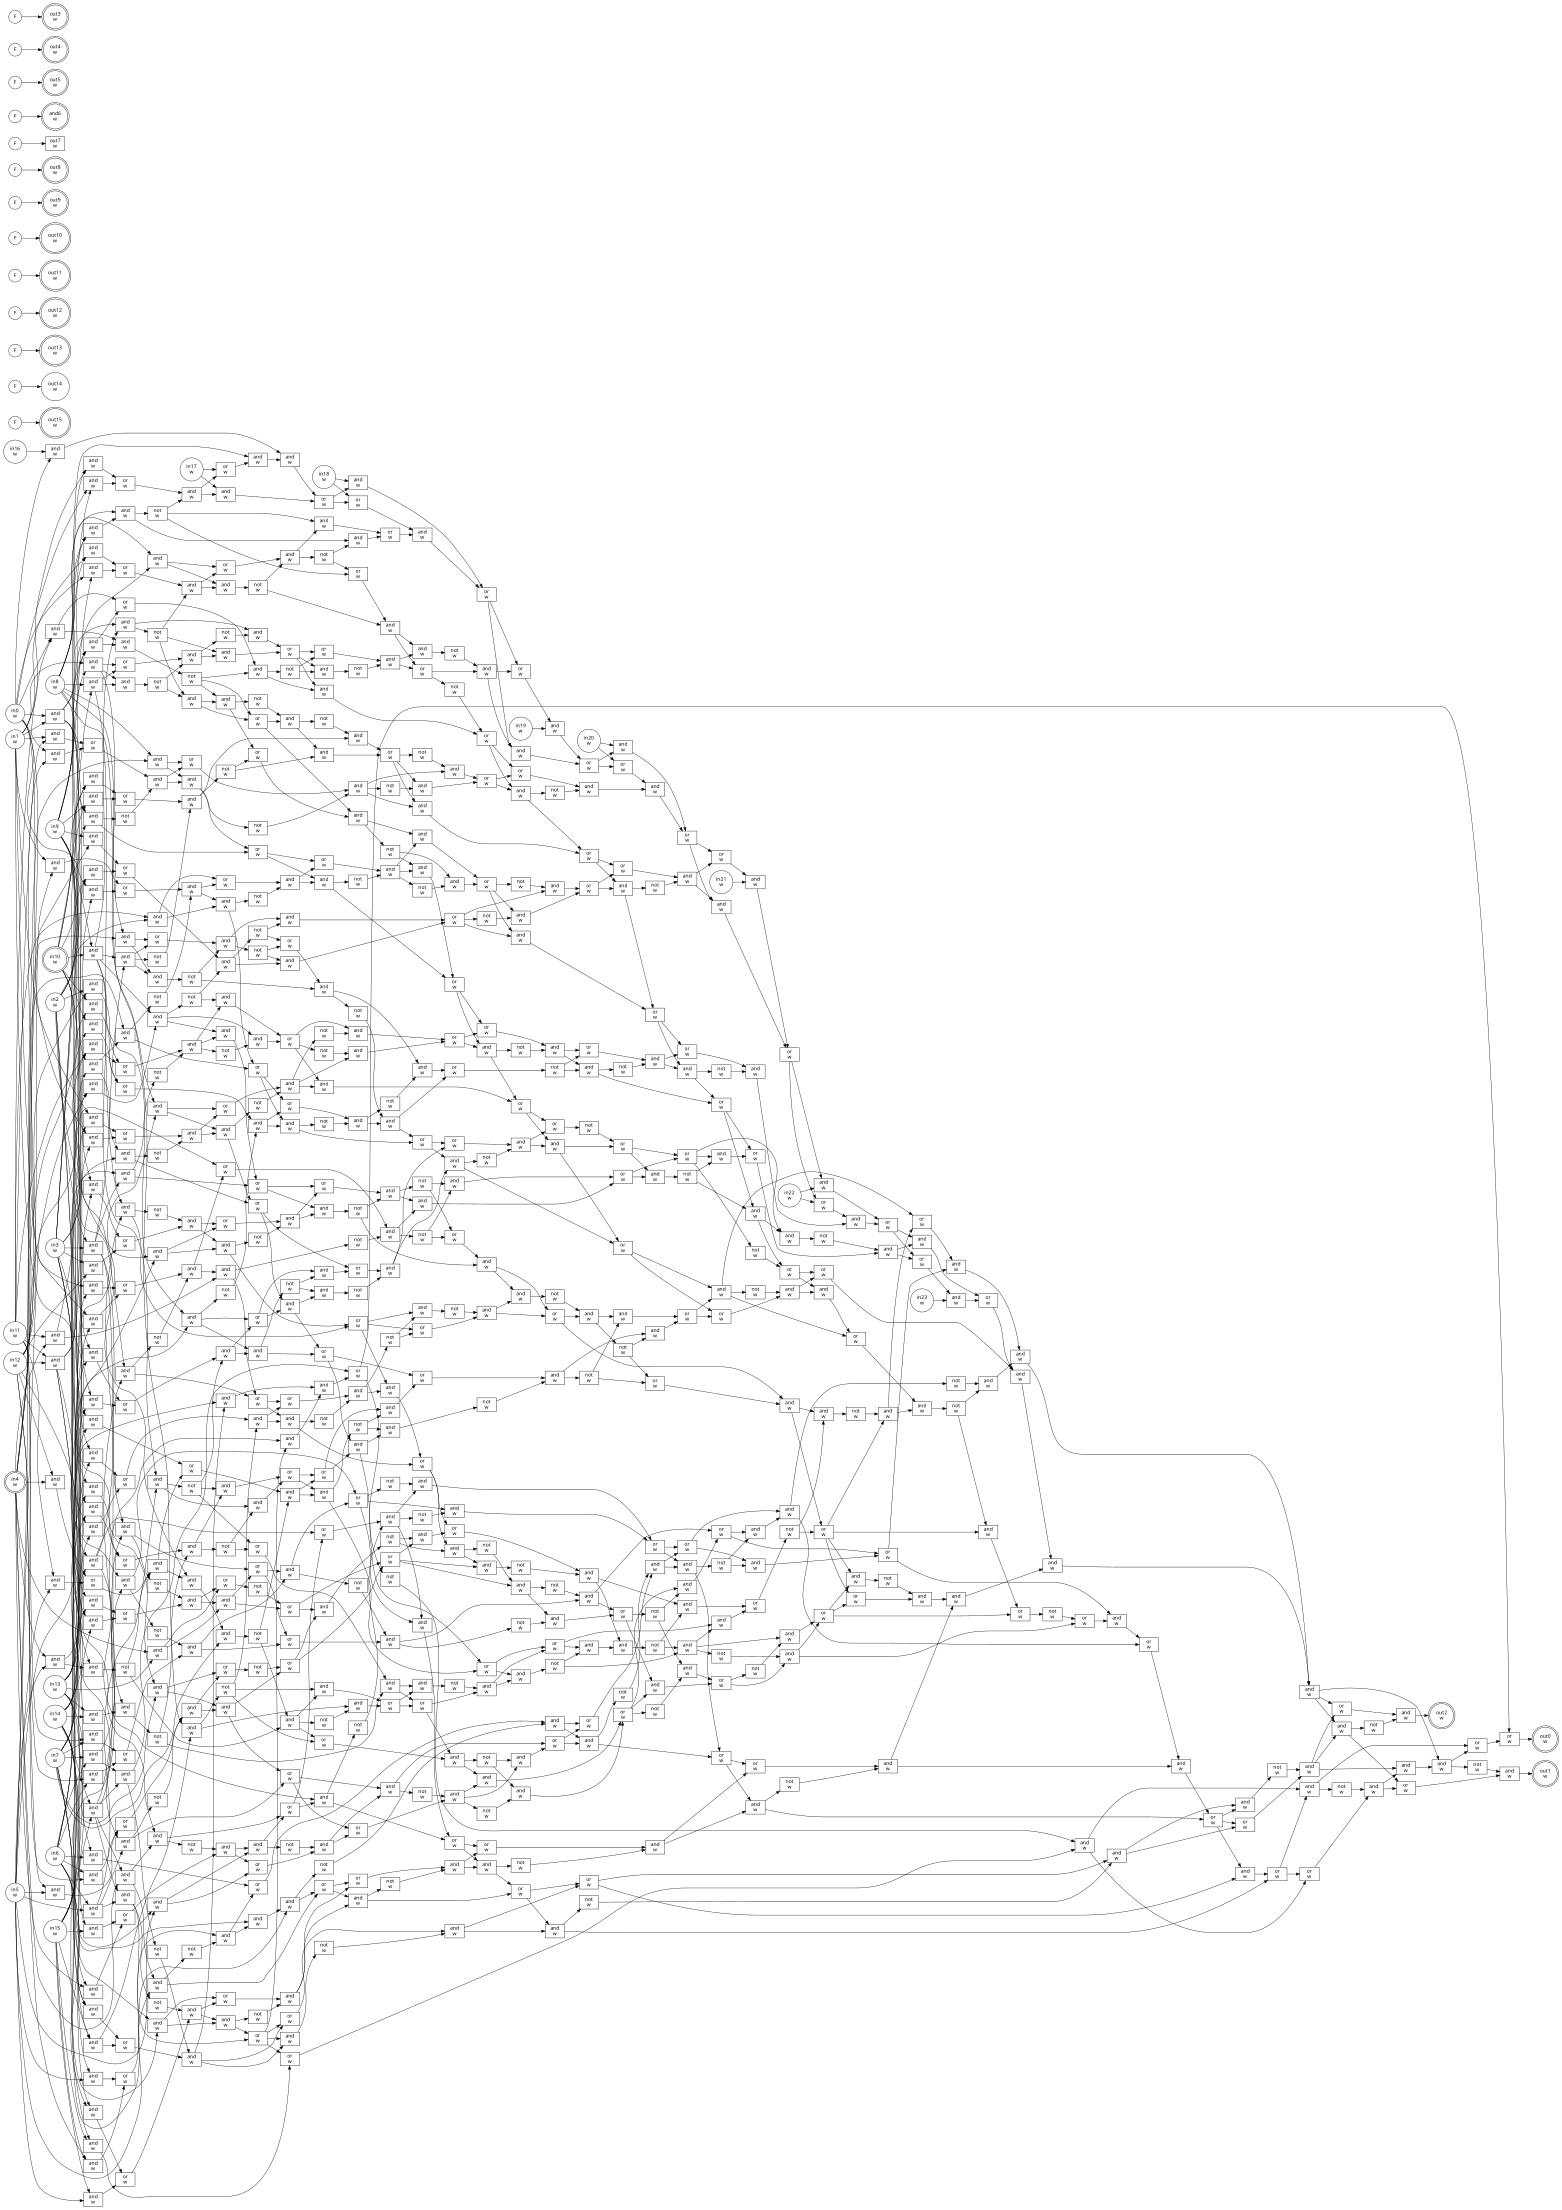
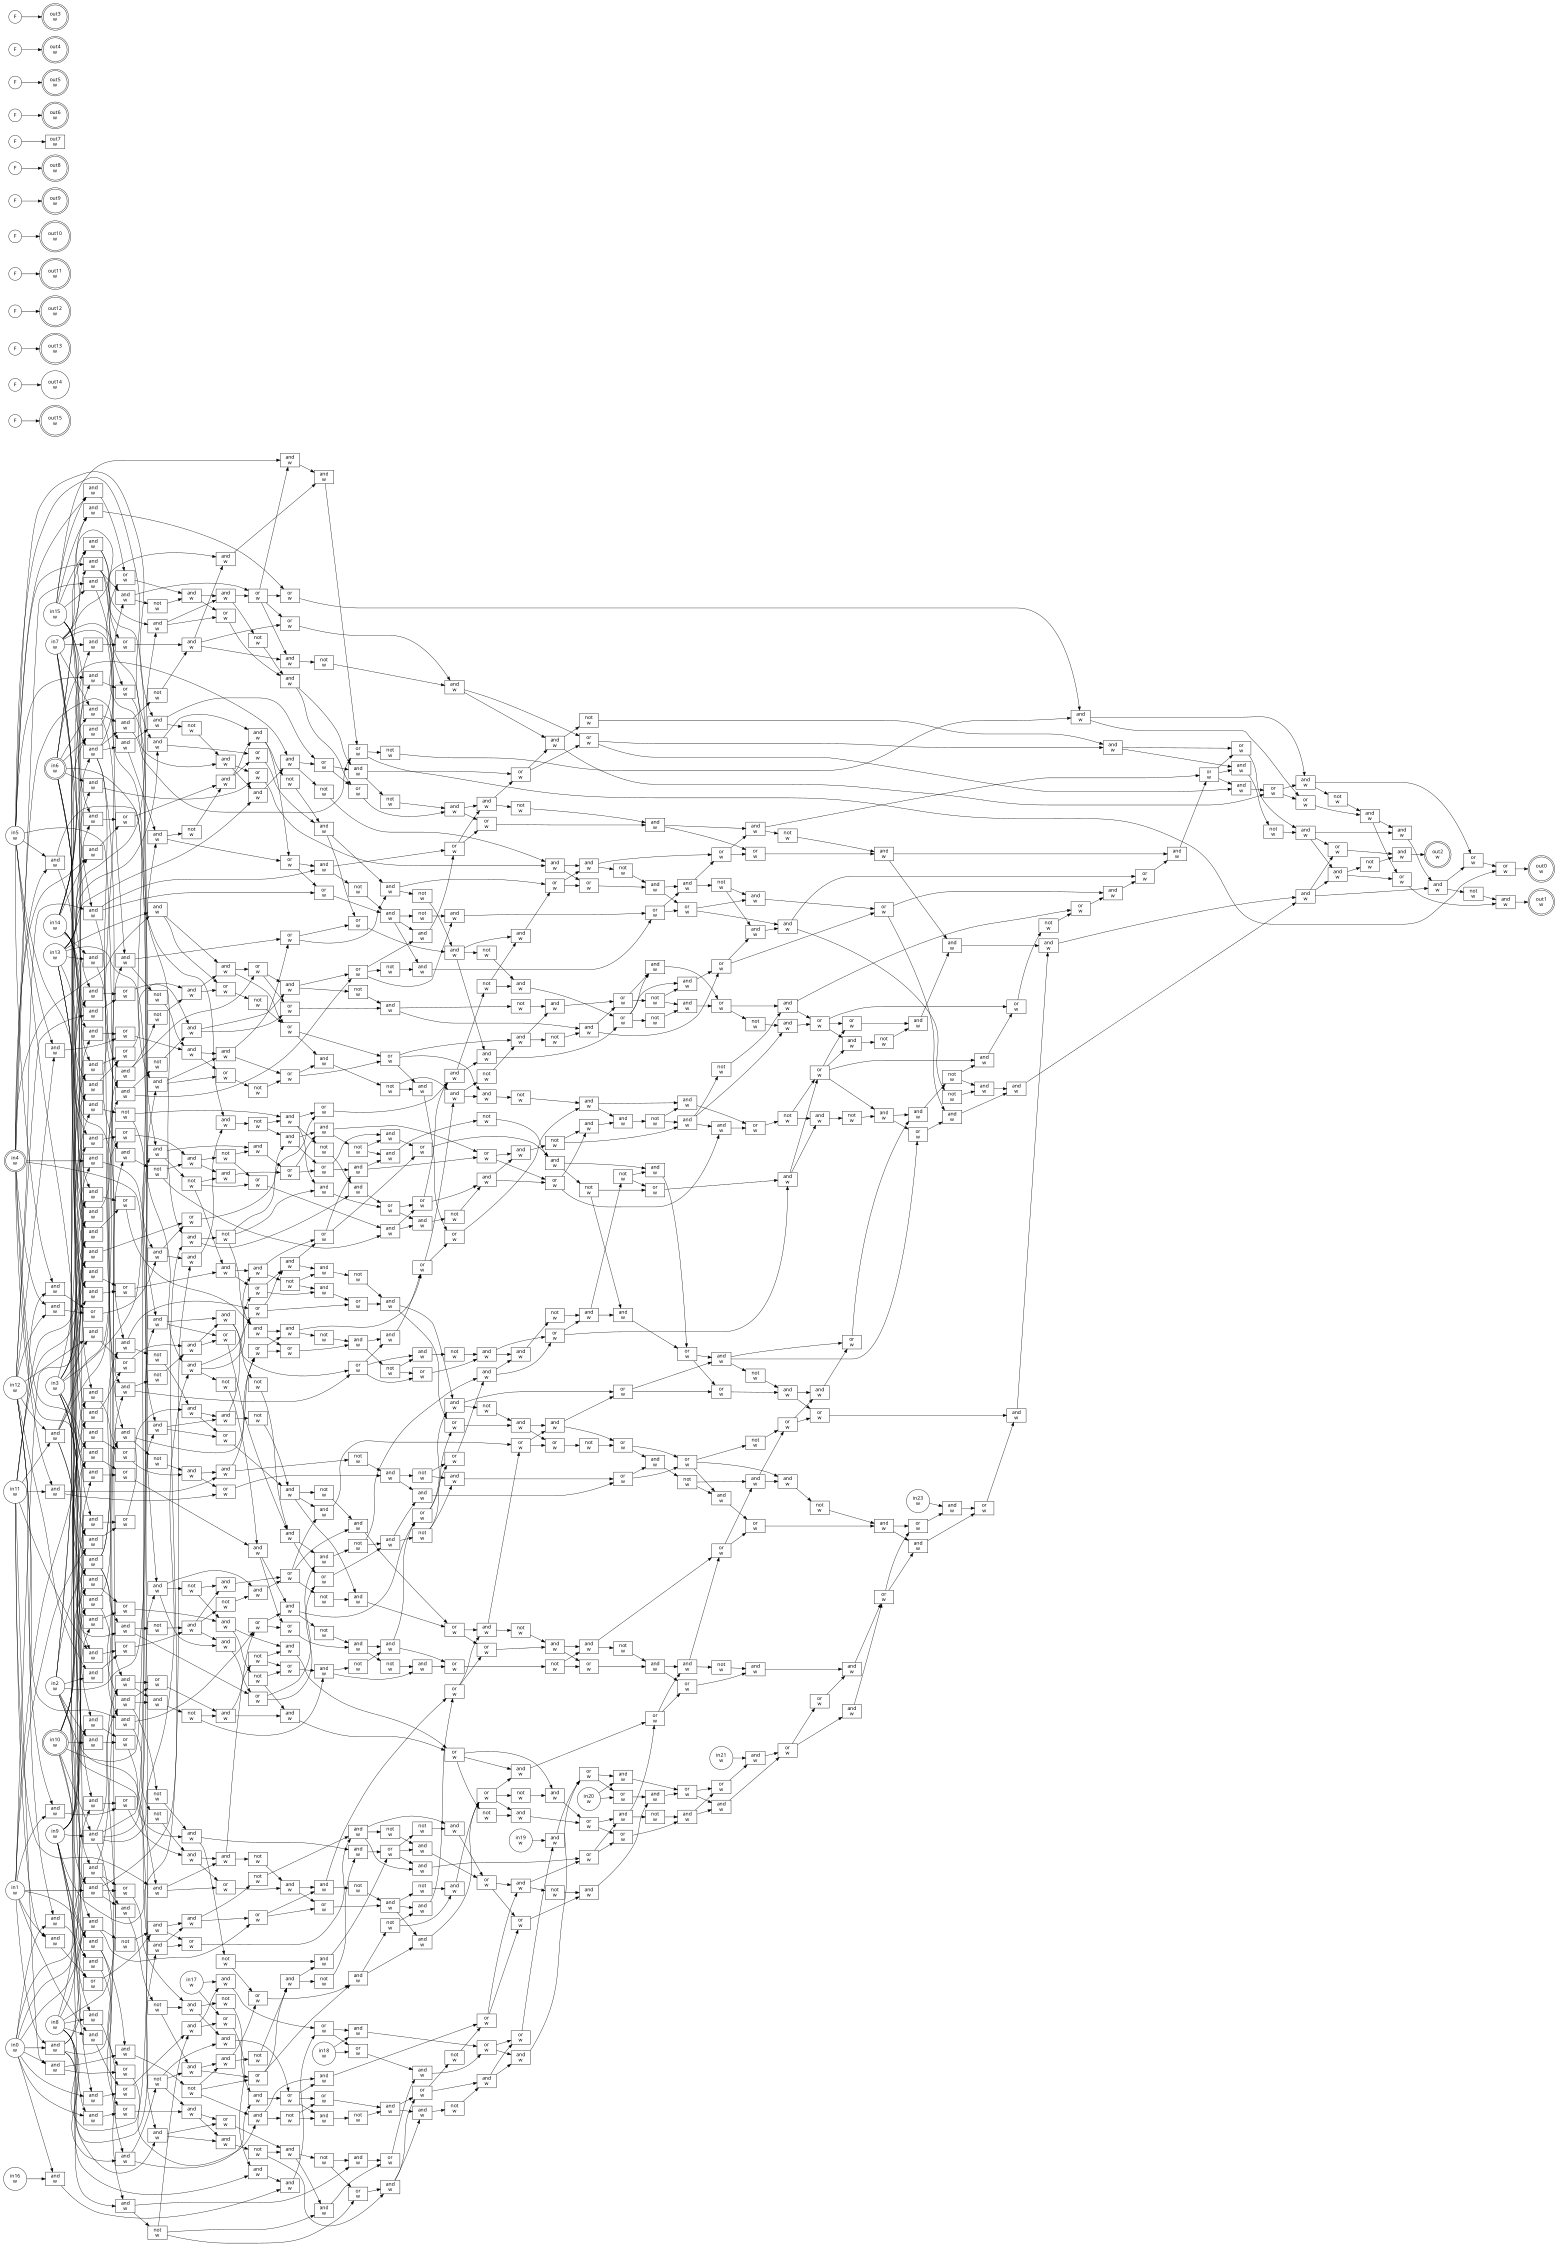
node "and6 w": label "and6 w" -> "out6 w"
node "in22 w": removed
node "in6 w": shape circle -> doublecircle
